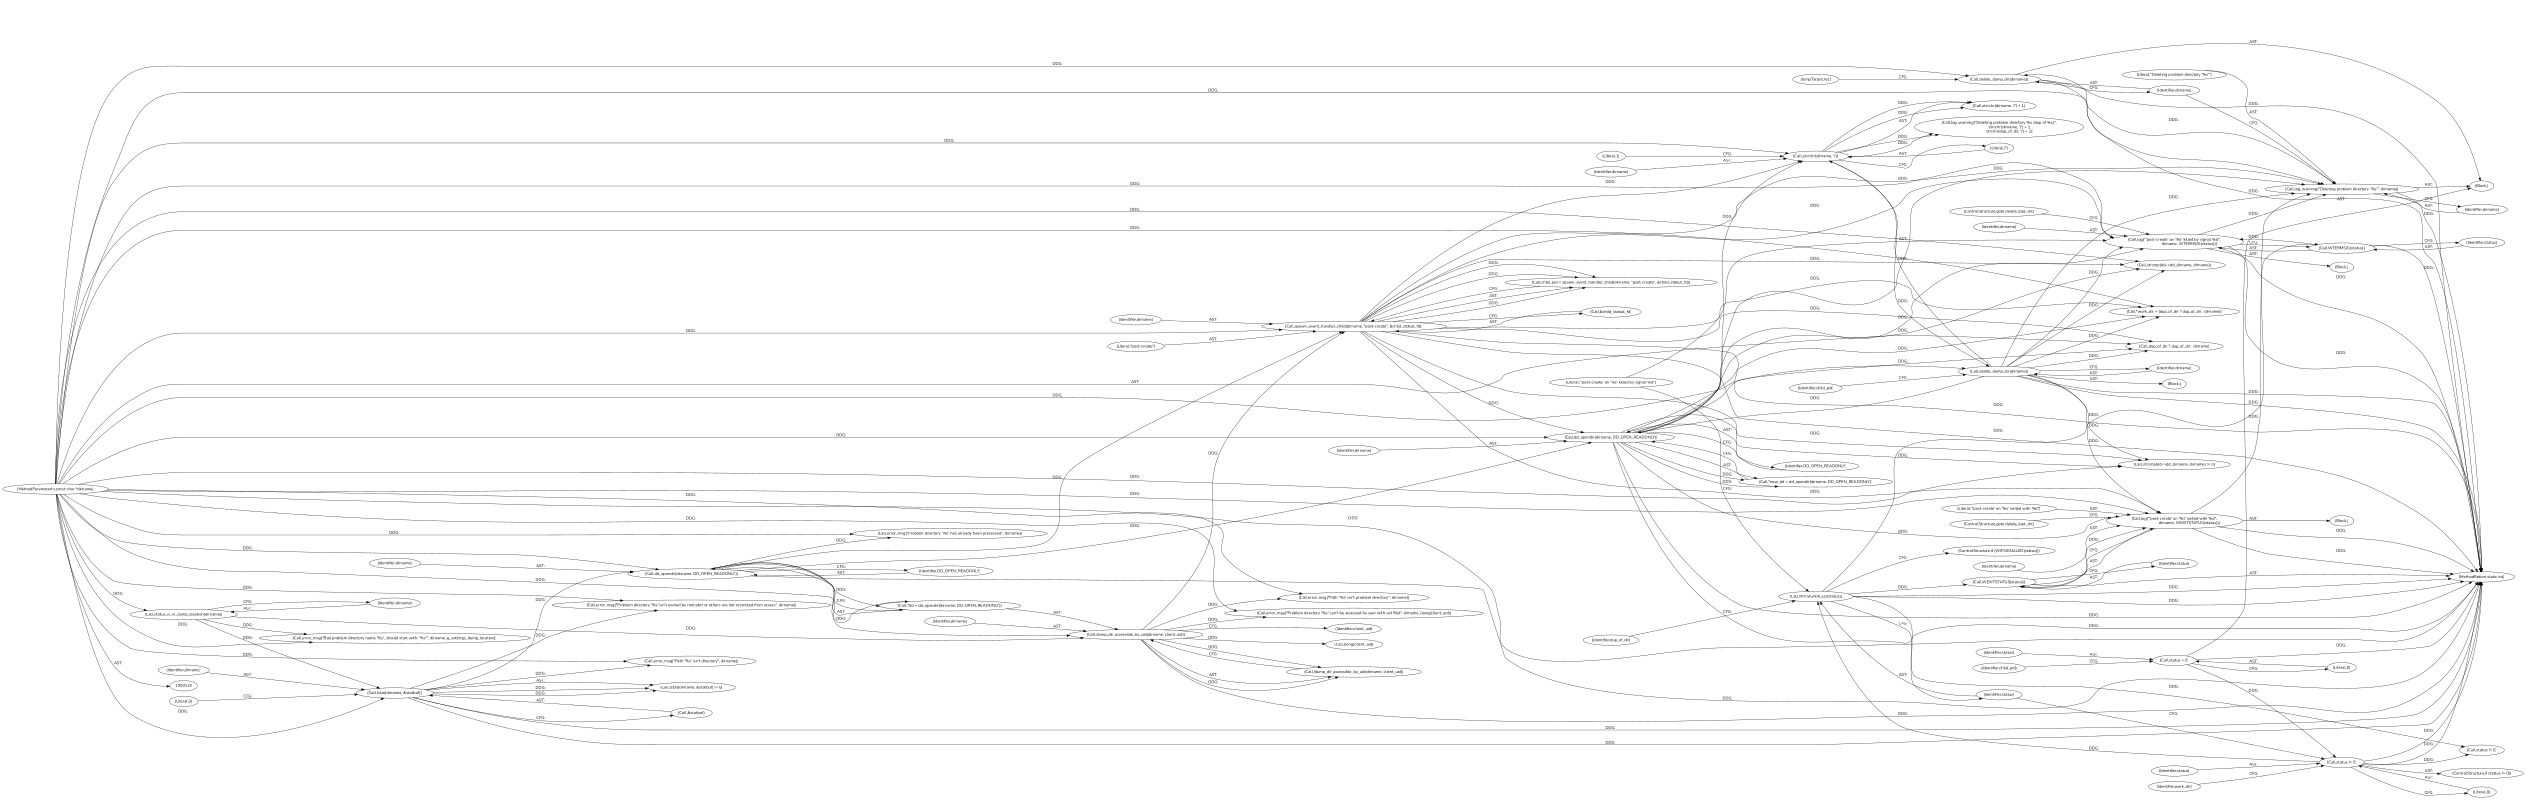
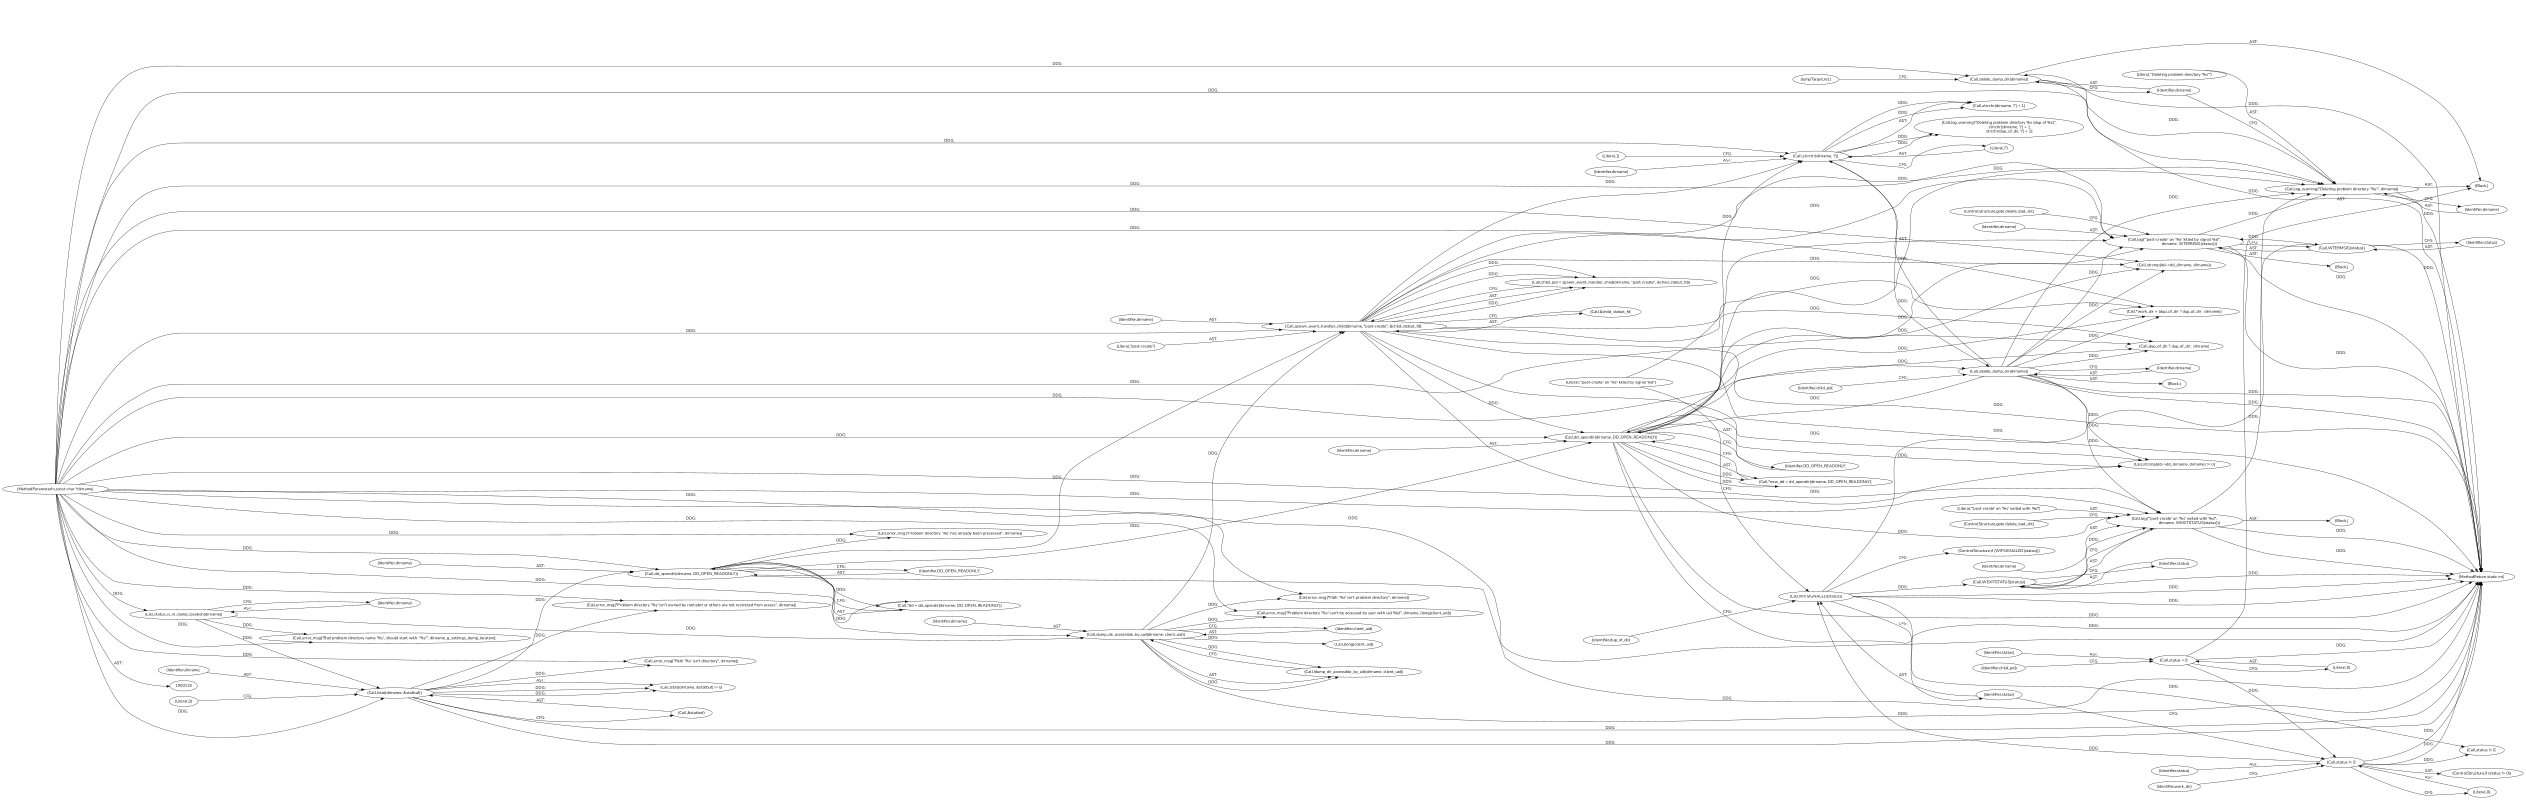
edge "(MethodParameterIn,const char *dirname)" -> "(Call,dup_of_dir ? dup_of_dir : dirname)": label "AST: " -> "DDG: "
edge "(Call,WEXITSTATUS(status))" -> "(MethodReturn,static int)": label "AST: " -> "DDG: "
edge "(Call,*dd = dd_opendir(dirname, DD_OPEN_READONLY))" -> "(Call,dump_dir_accessible_by_uid(dirname, client_uid))": now "(Identifier,client_uid)" -> "(Call,dump_dir_accessible_by_uid(dirname, client_uid))"
